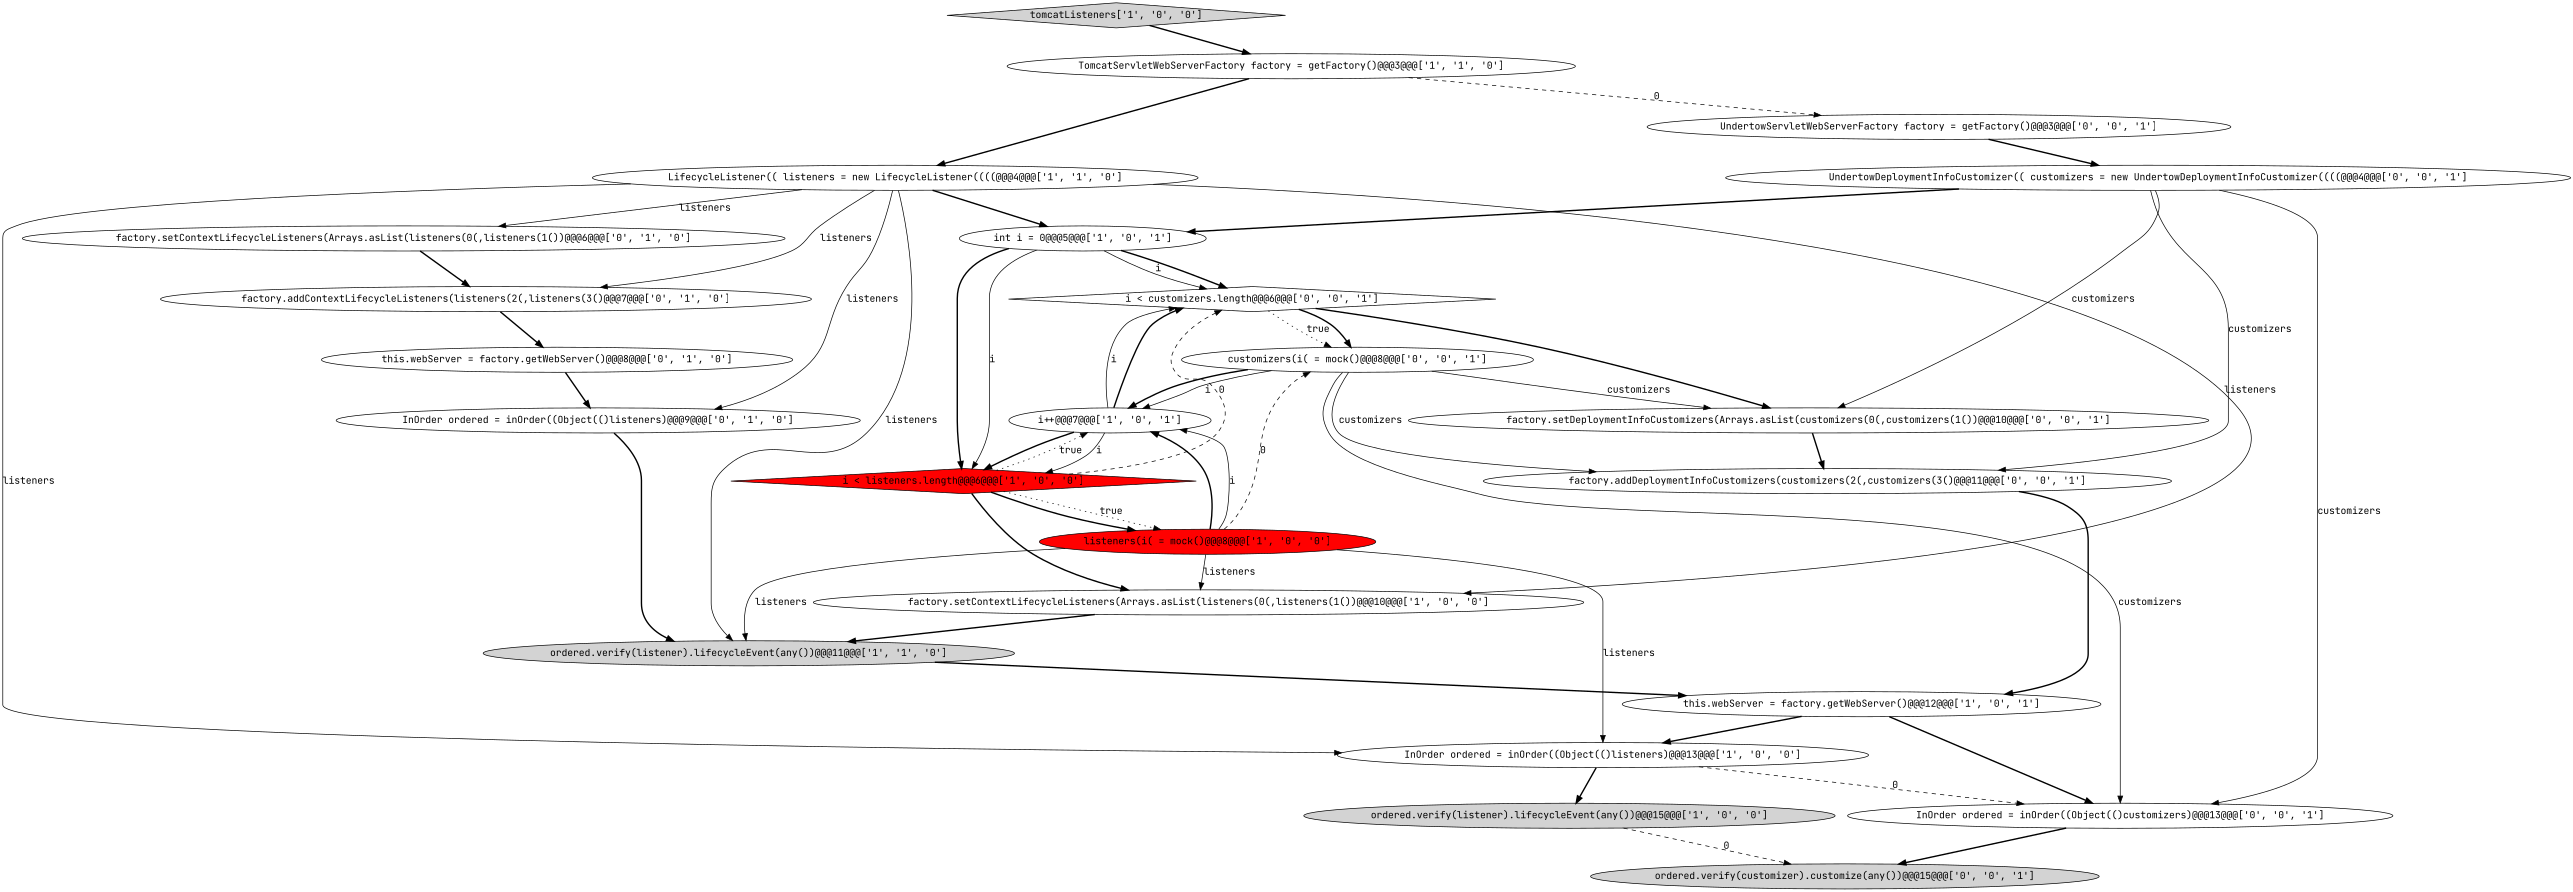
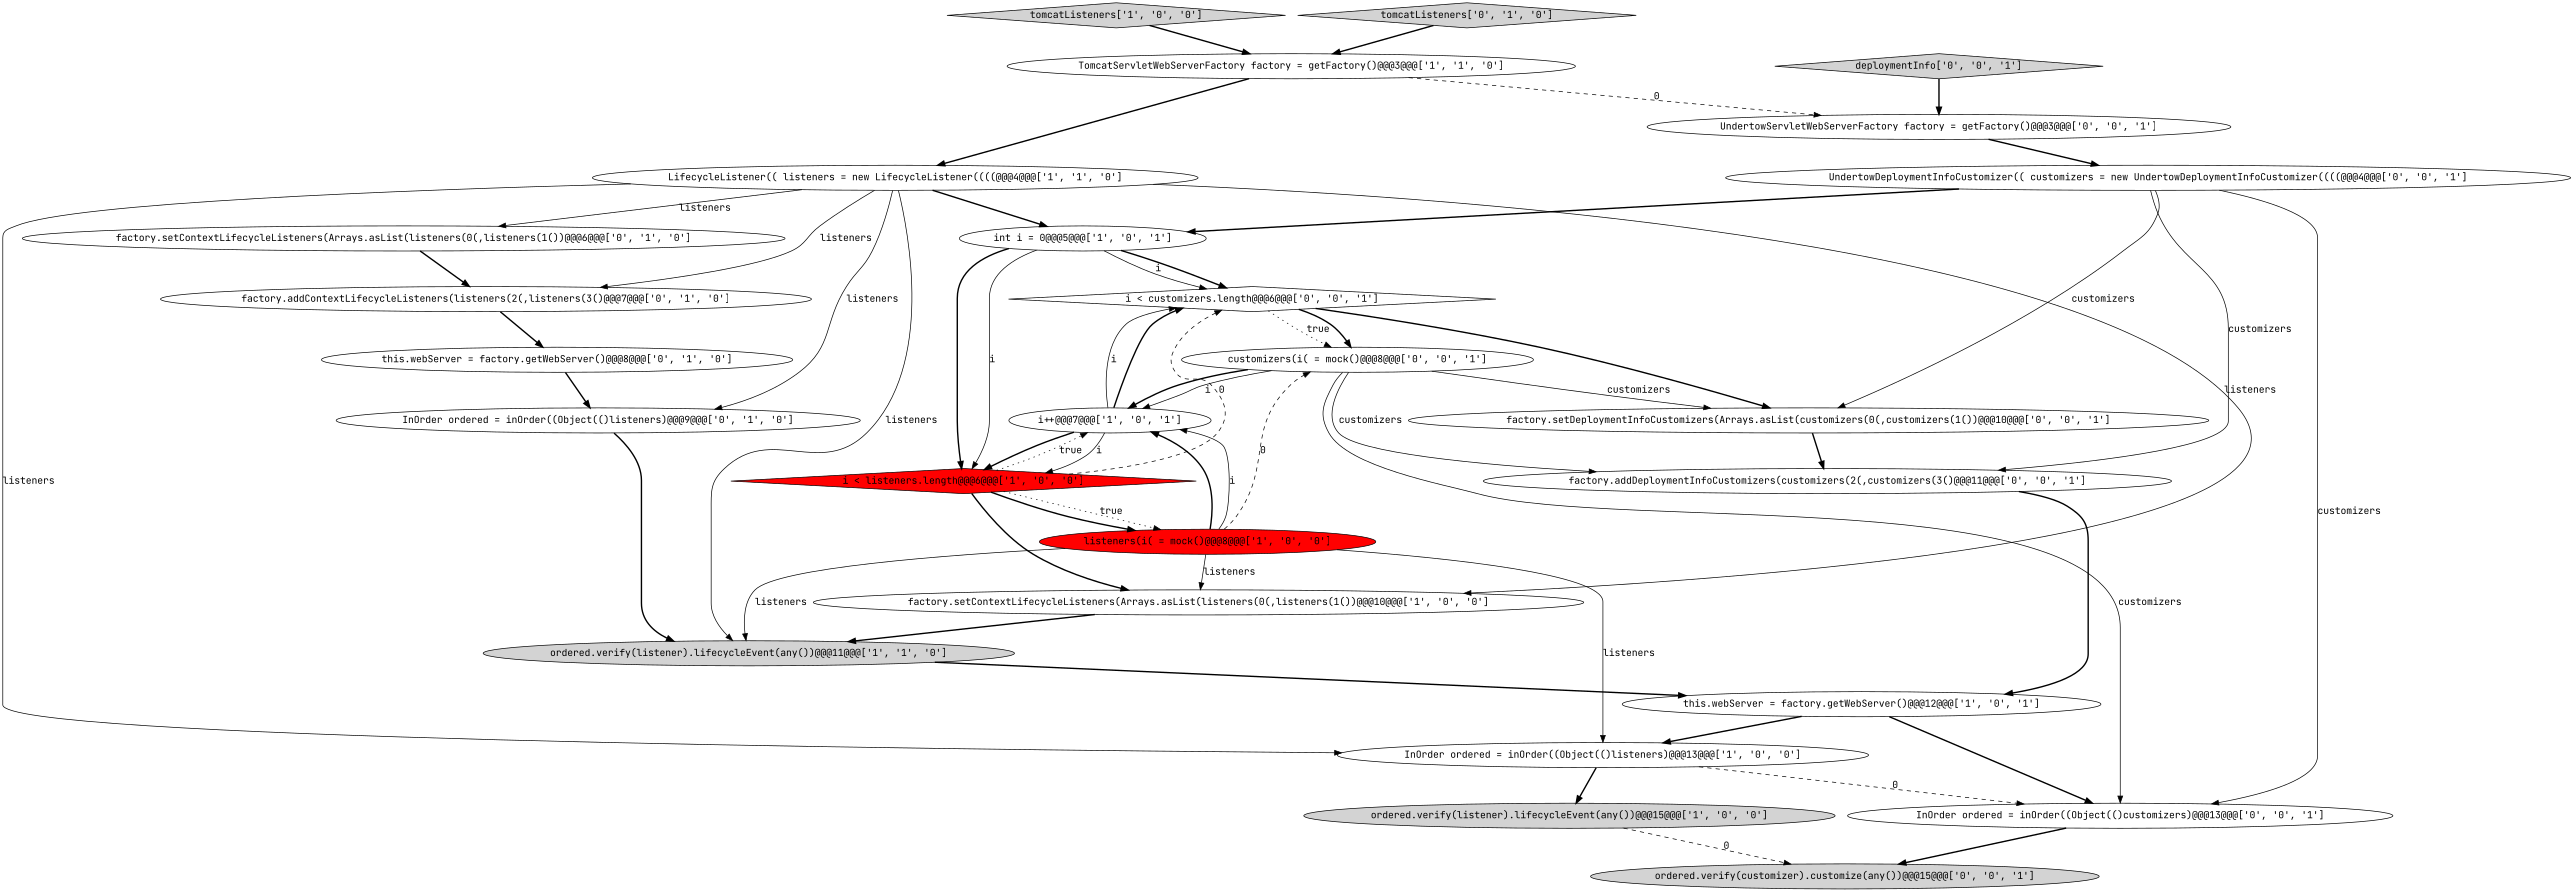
node "tomcatListeners['0', '1', '0']": added
node "deploymentInfo['0', '0', '1']": added
